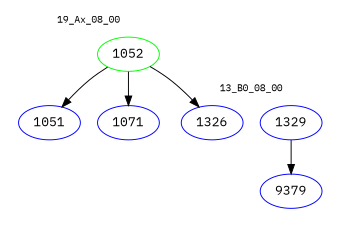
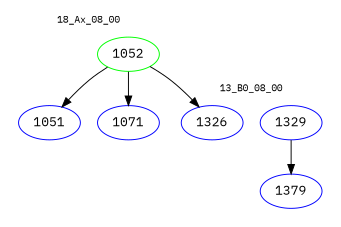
cluster "19_Ax_08_00": label "19_Ax_08_00" -> "18_Ax_08_00"
node "9379": label "9379" -> "1379"
